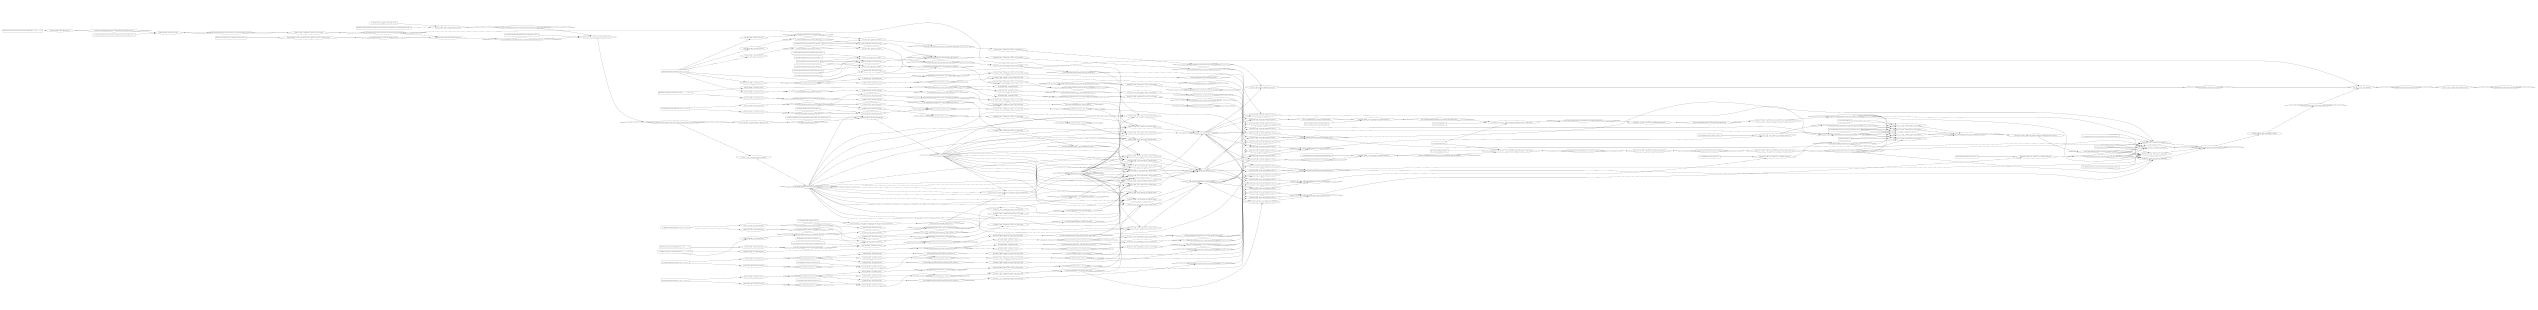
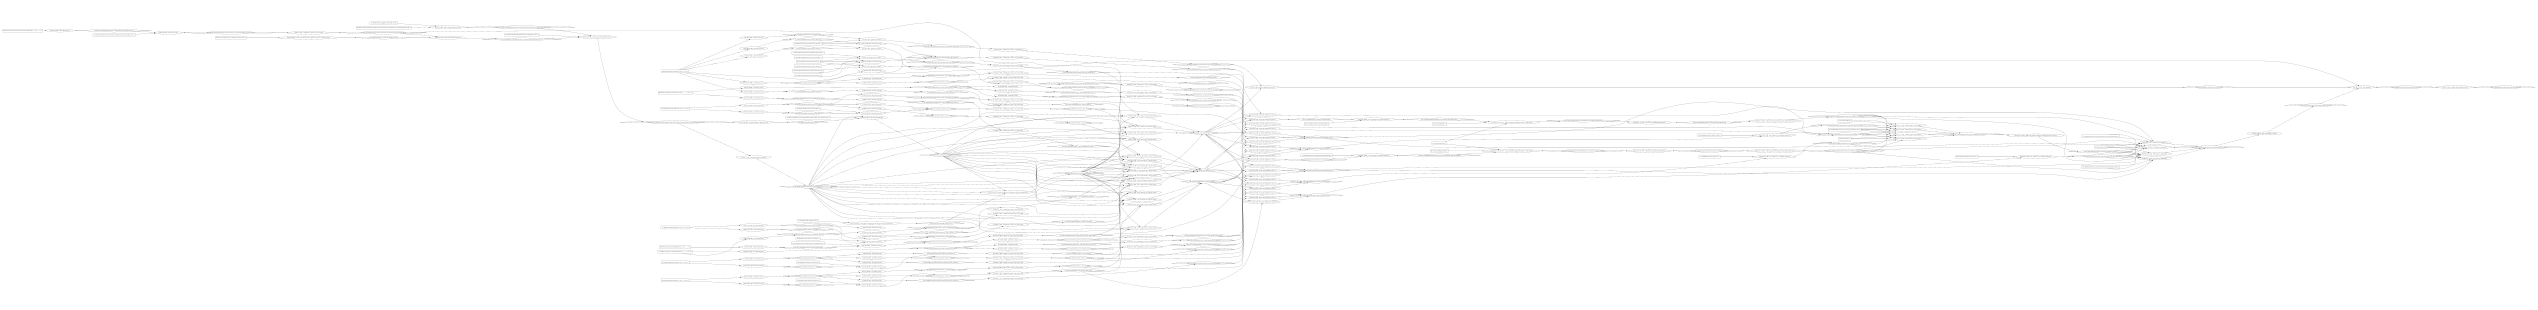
node "115:canAccessFile(victimHost,_,exec,'/bin/zip'):0": removed
